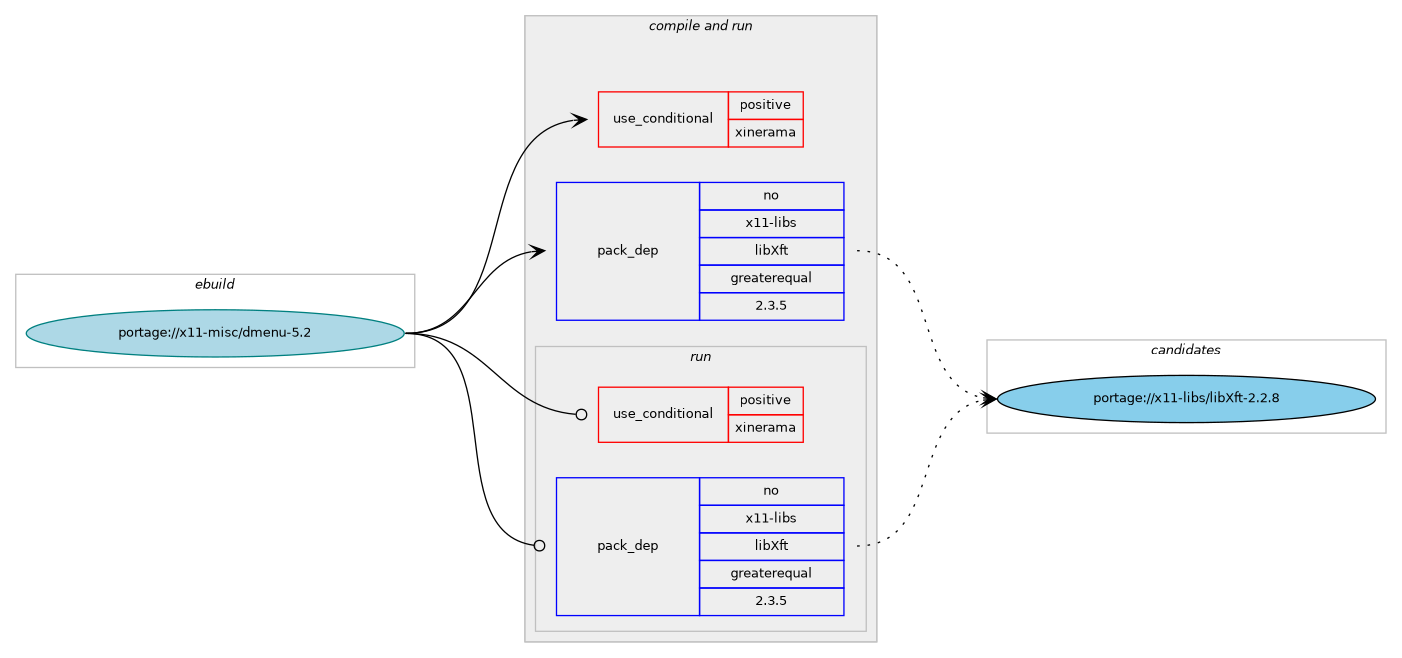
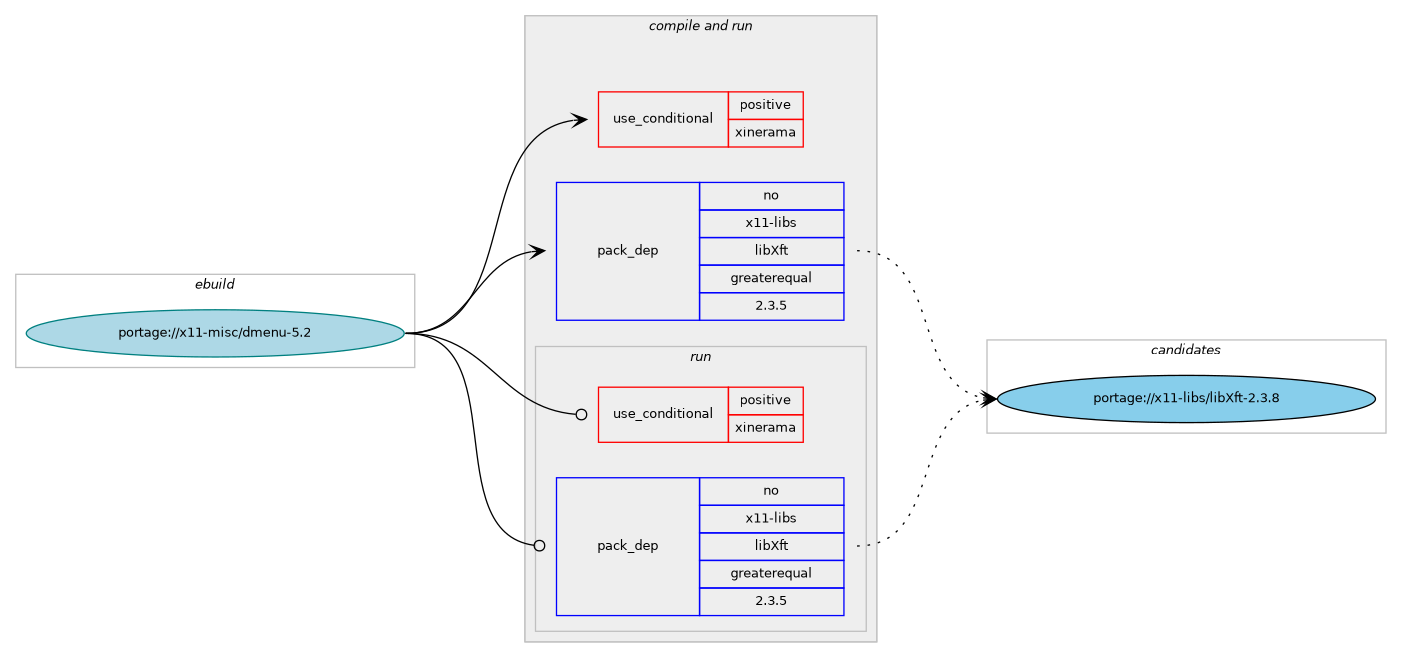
node "portage://x11-libs/libXft-2.2.8": label "portage://x11-libs/libXft-2.2.8" -> "portage://x11-libs/libXft-2.3.8"
